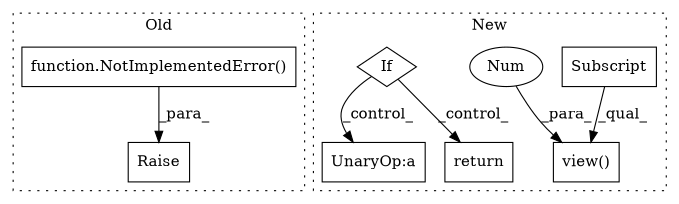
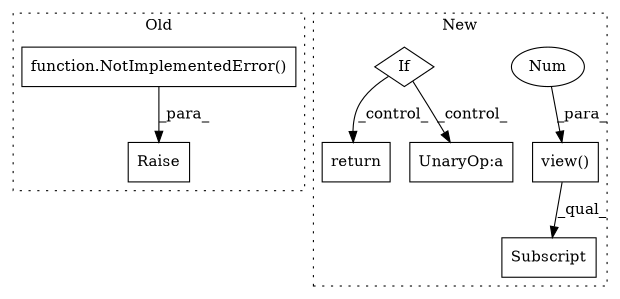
edge "Subscript" -> "view()": reversed
